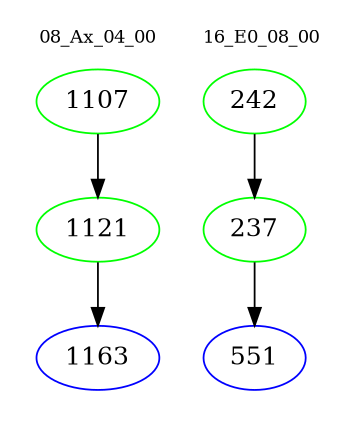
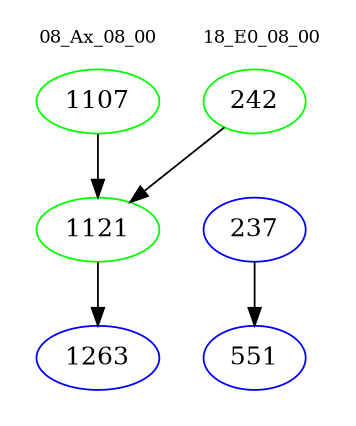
cluster "08_Ax_04_00": label "08_Ax_04_00" -> "08_Ax_08_00"
cluster "16_E0_08_00": label "16_E0_08_00" -> "18_E0_08_00"
edge "242" -> "237": now "242" -> "1121"
node "237": color green -> blue
node "1163": label "1163" -> "1263"
